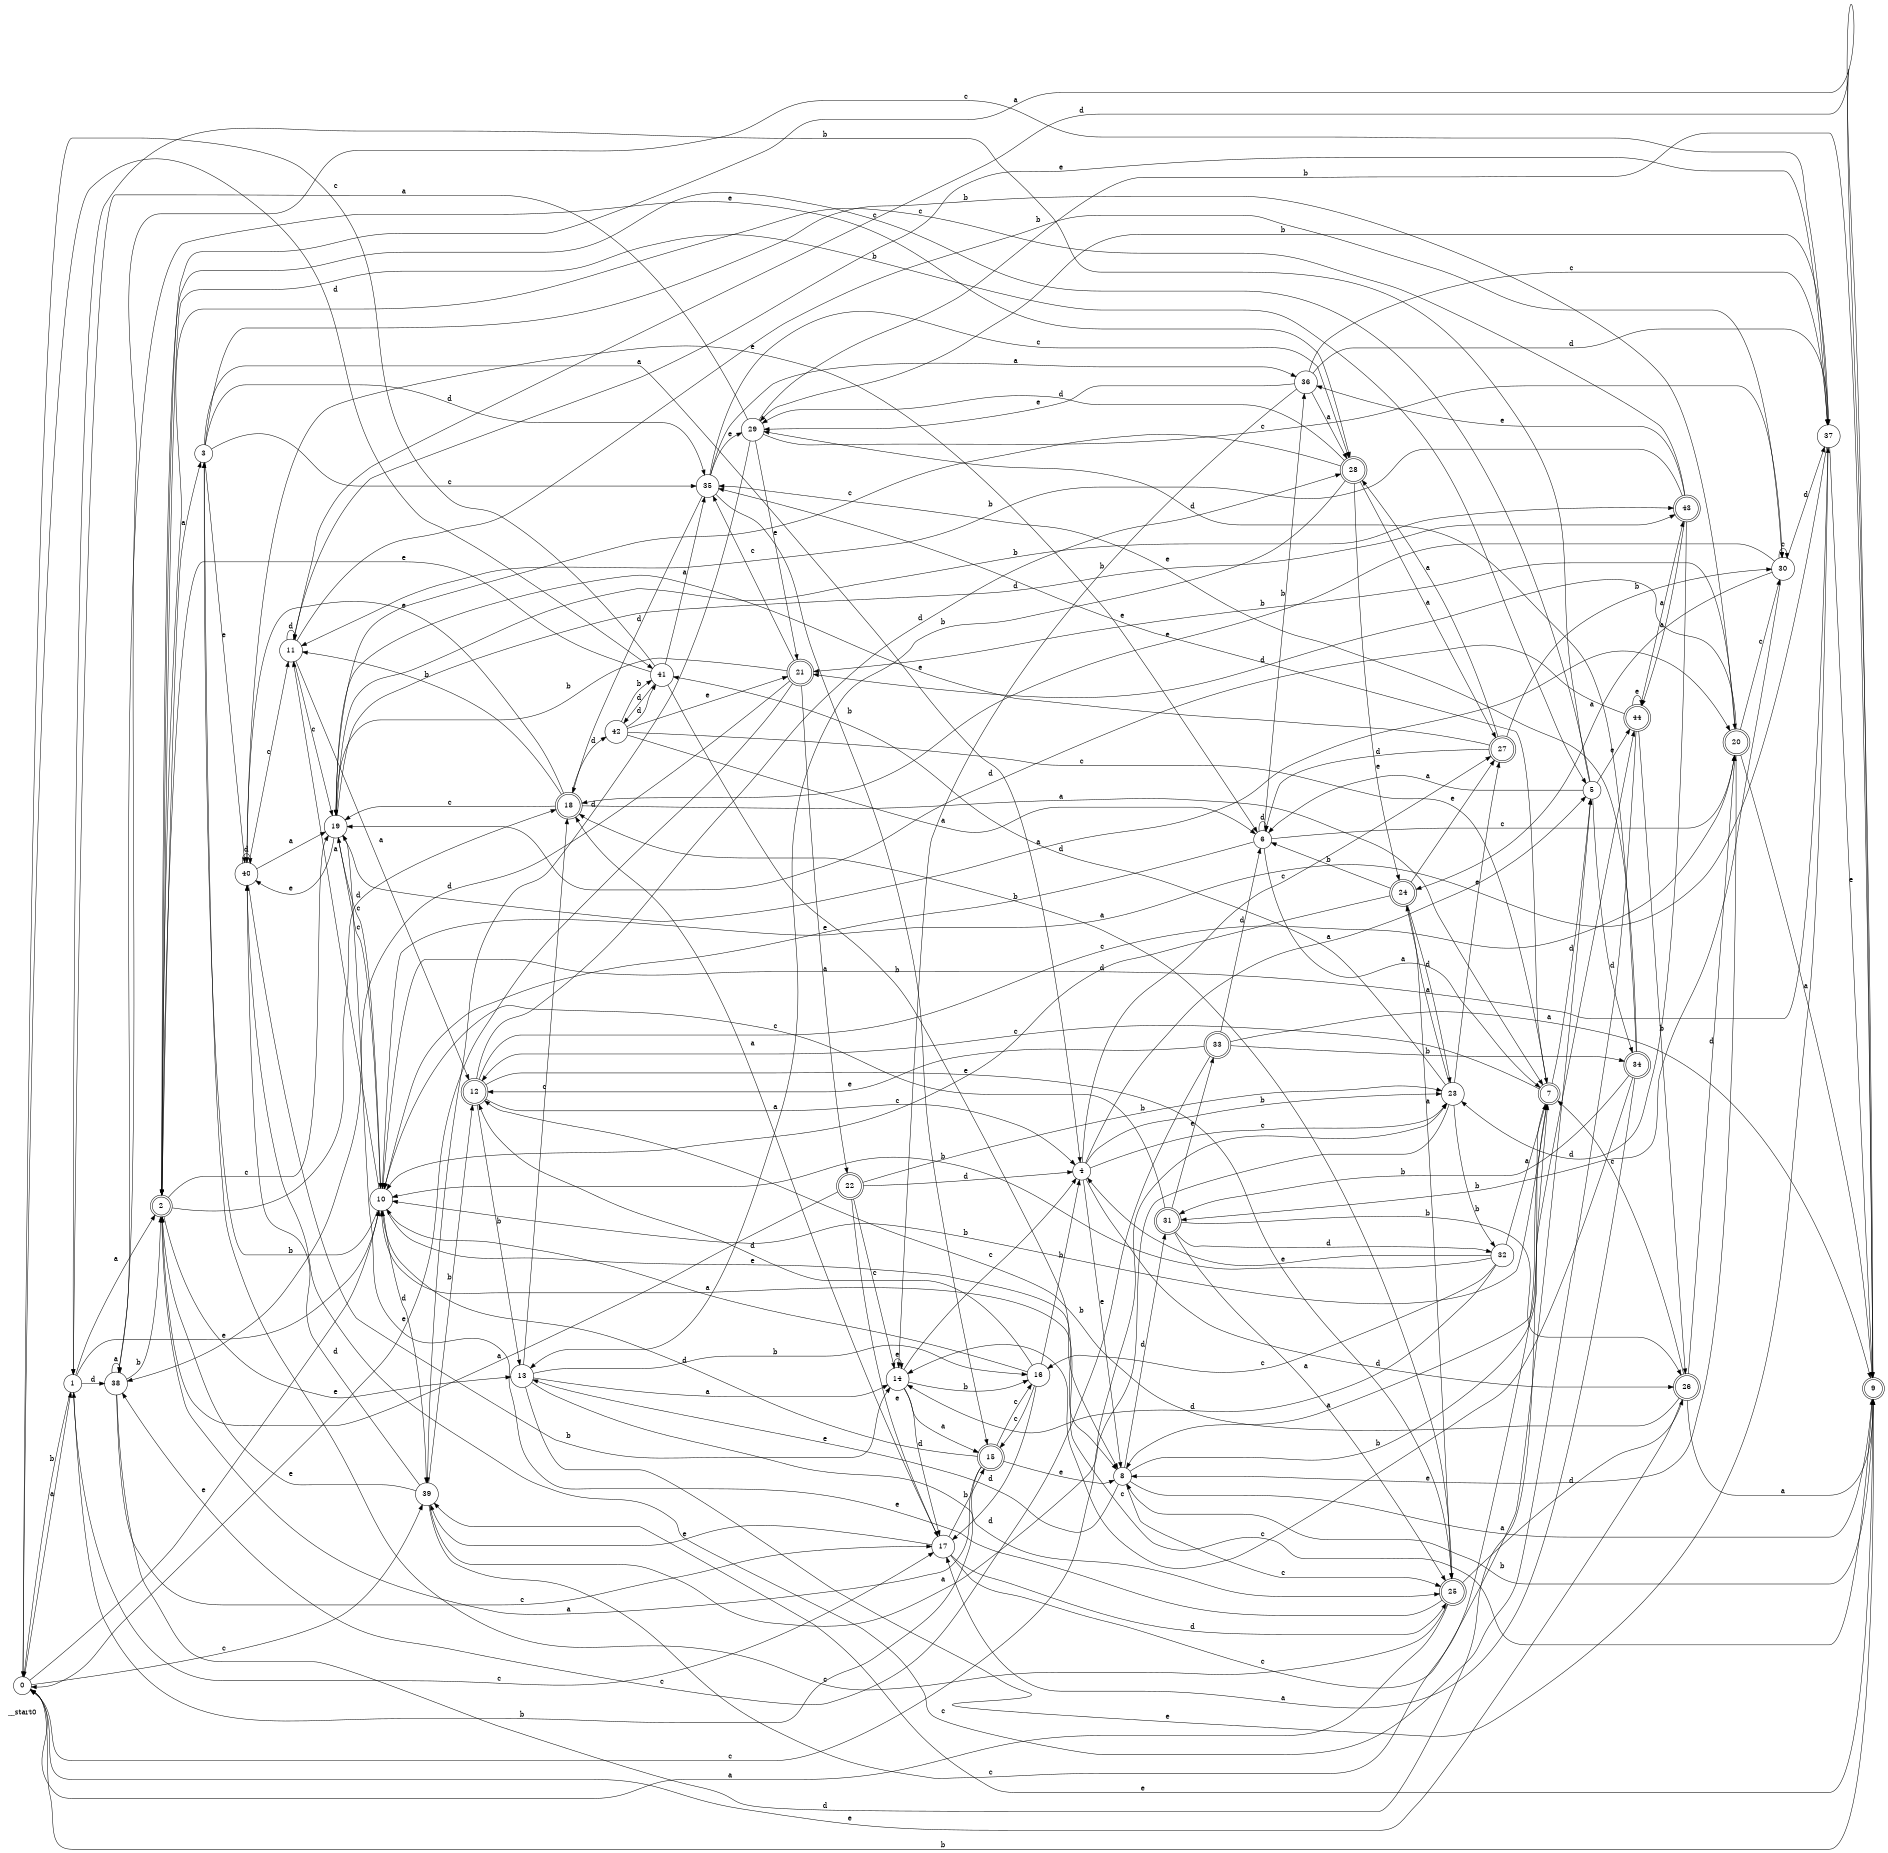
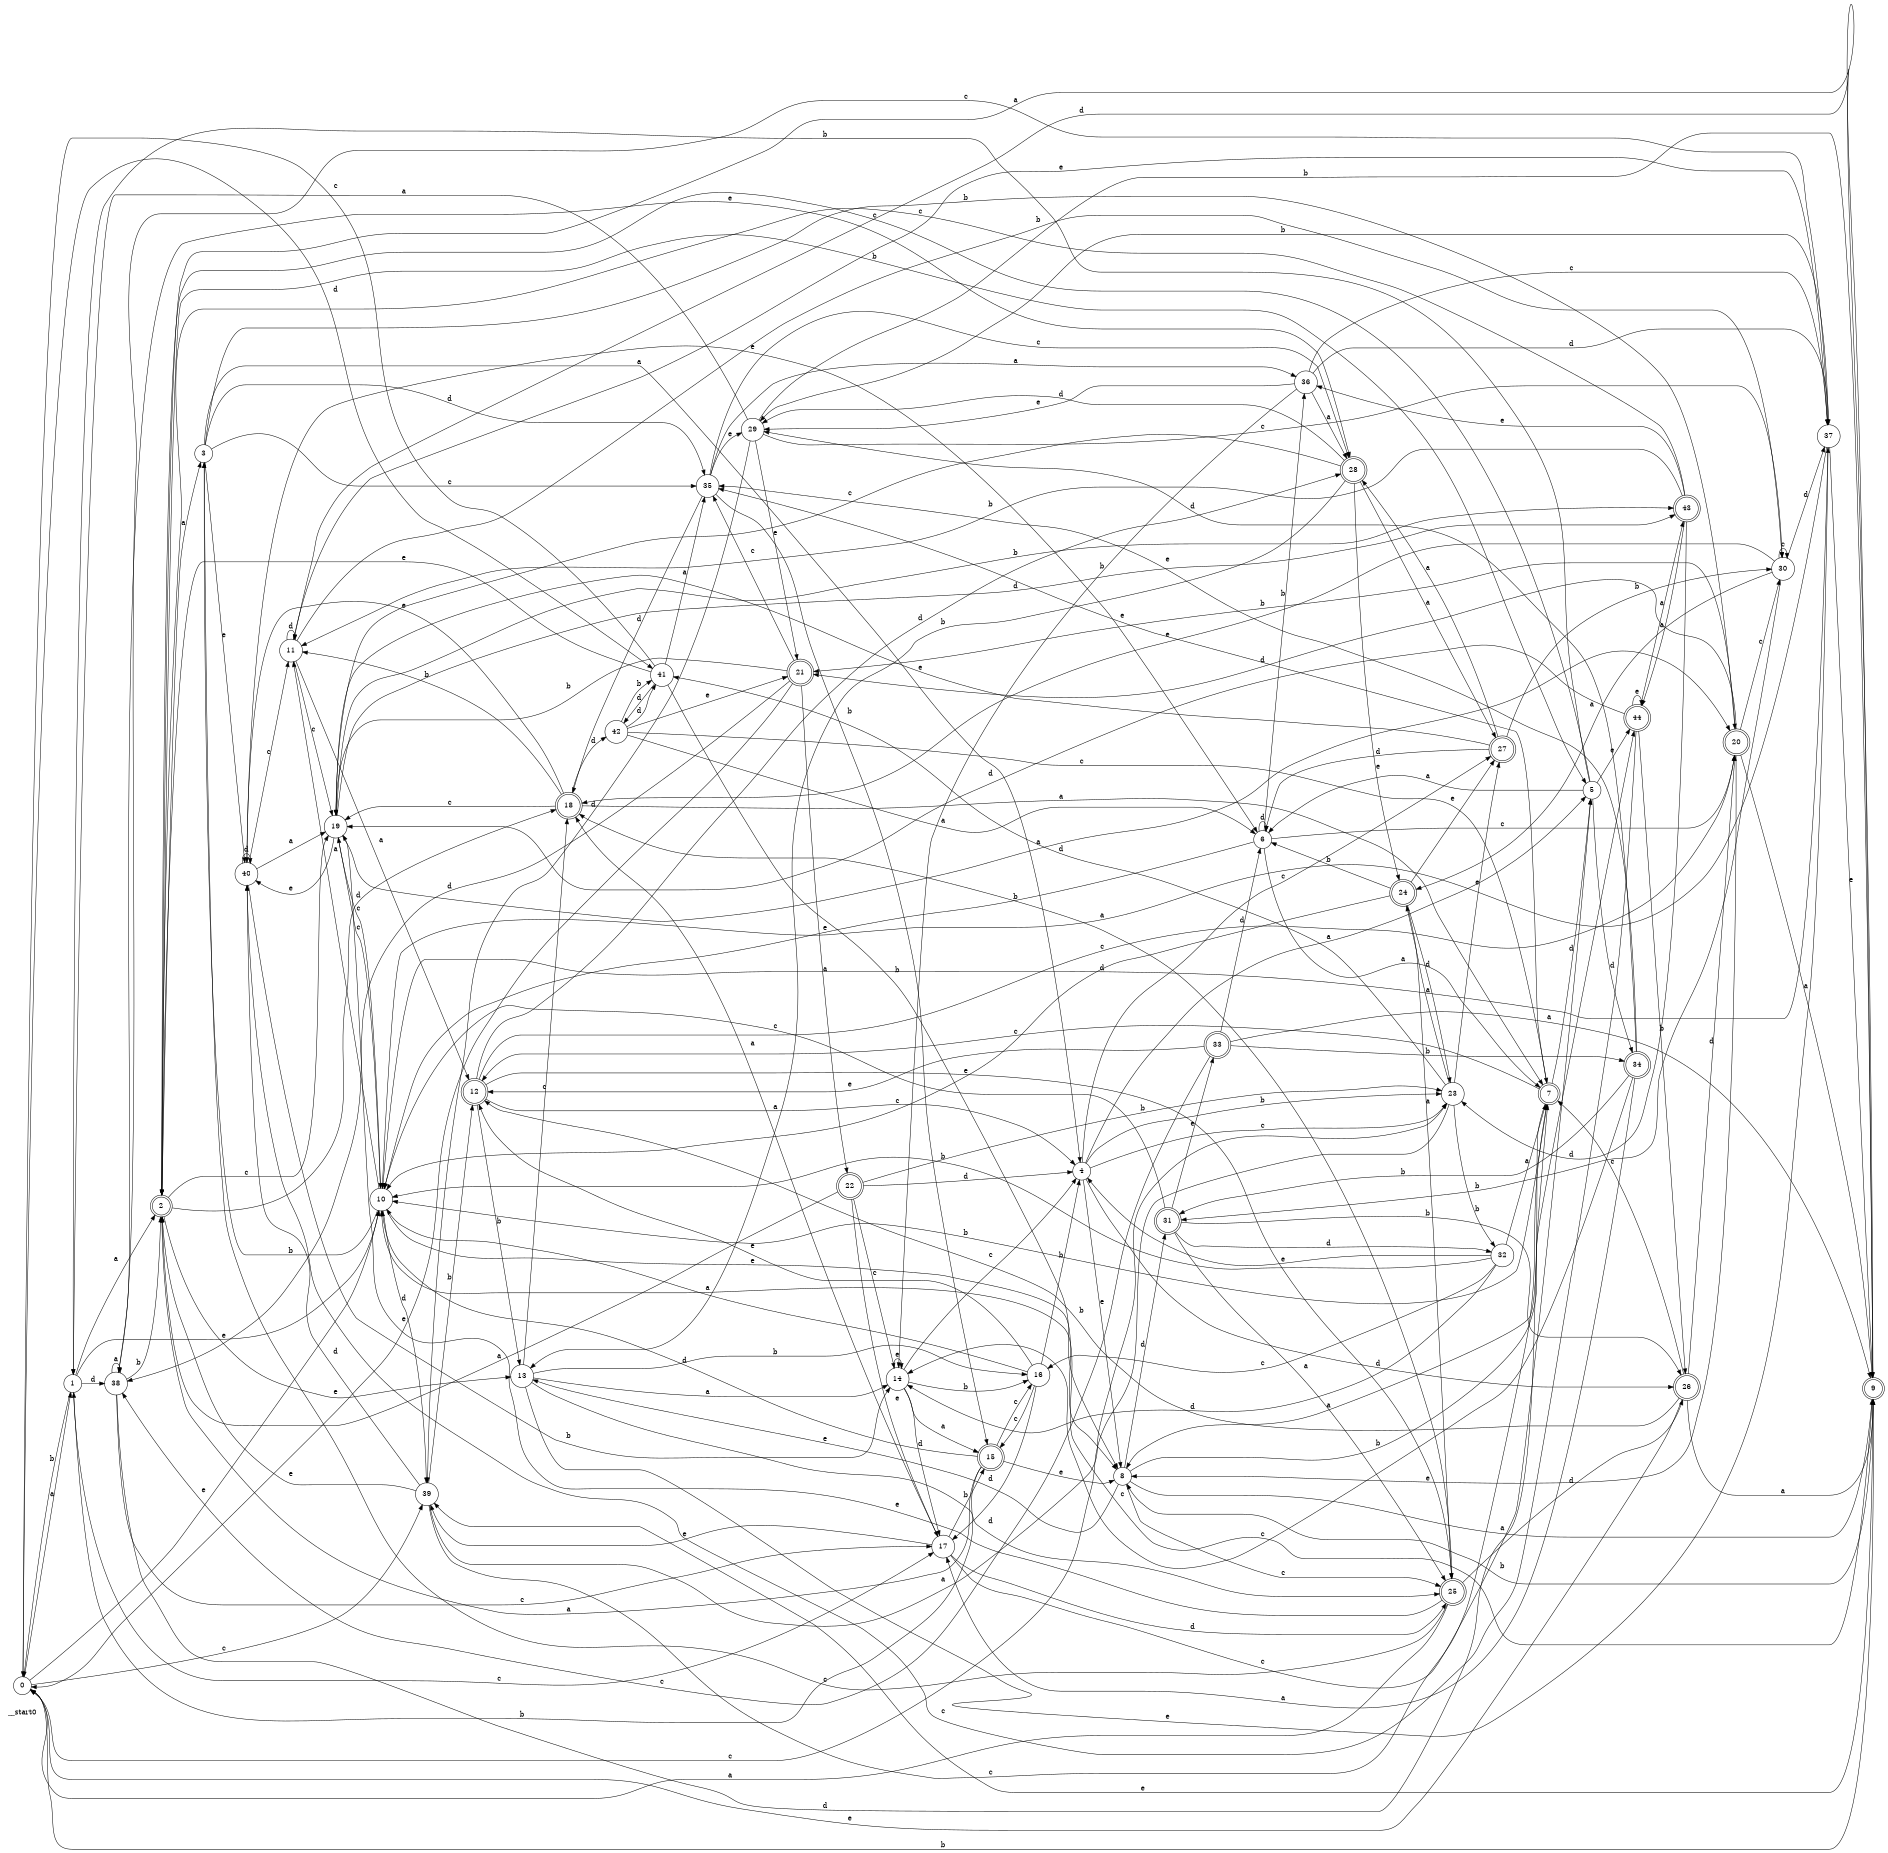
edge "16" -> "12": label "d" -> "e"
